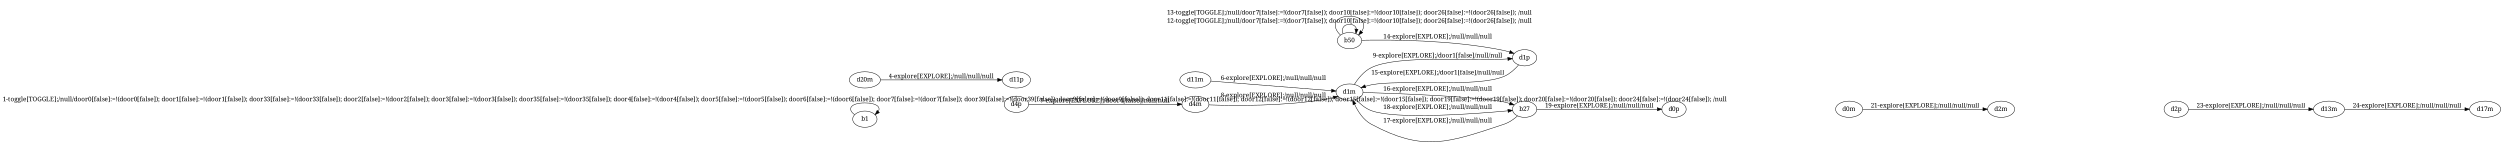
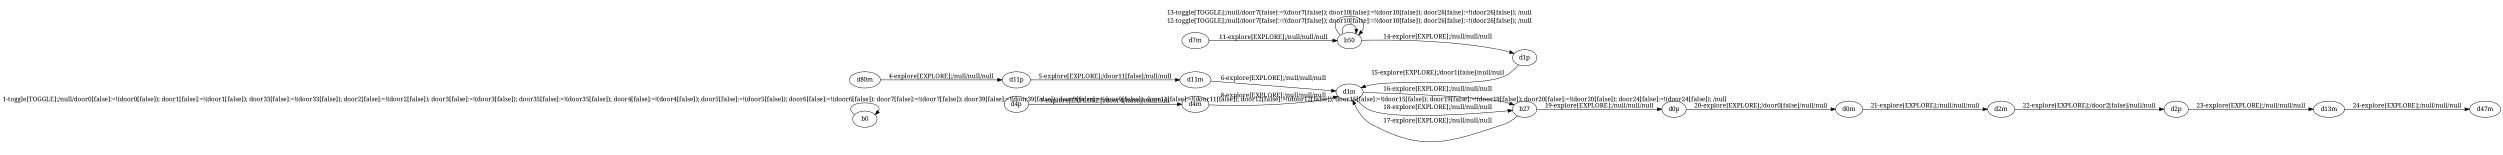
node "d7m": added
edge "d1m" -> "d1p": removed, label "9-explore[EXPLORE];/door1[false]/null/null"
node "d20m": label "d20m" -> "d80m"
edge "d11p" -> "d11m": added, label "5-explore[EXPLORE];/door11[false]/null/null"
edge "d0p" -> "d0m": added, label "20-explore[EXPLORE];/door0[false]/null/null"
edge "d2m" -> "d2p": added, label "22-explore[EXPLORE];/door2[false]/null/null"
node "d17m": label "d17m" -> "d47m"
node "b1": label "b1" -> "b0"
